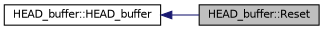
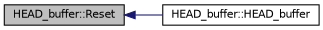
edge "HEAD_buffer::Reset" -> "HEAD_buffer::HEAD_buffer": reversed
